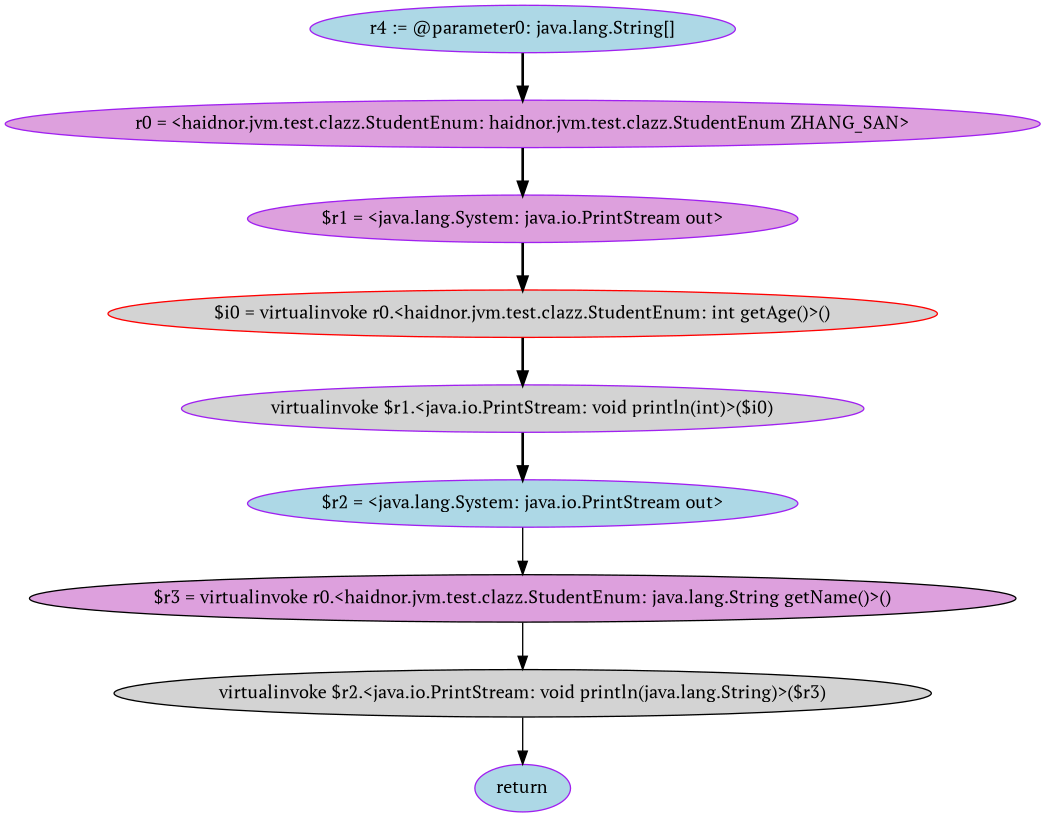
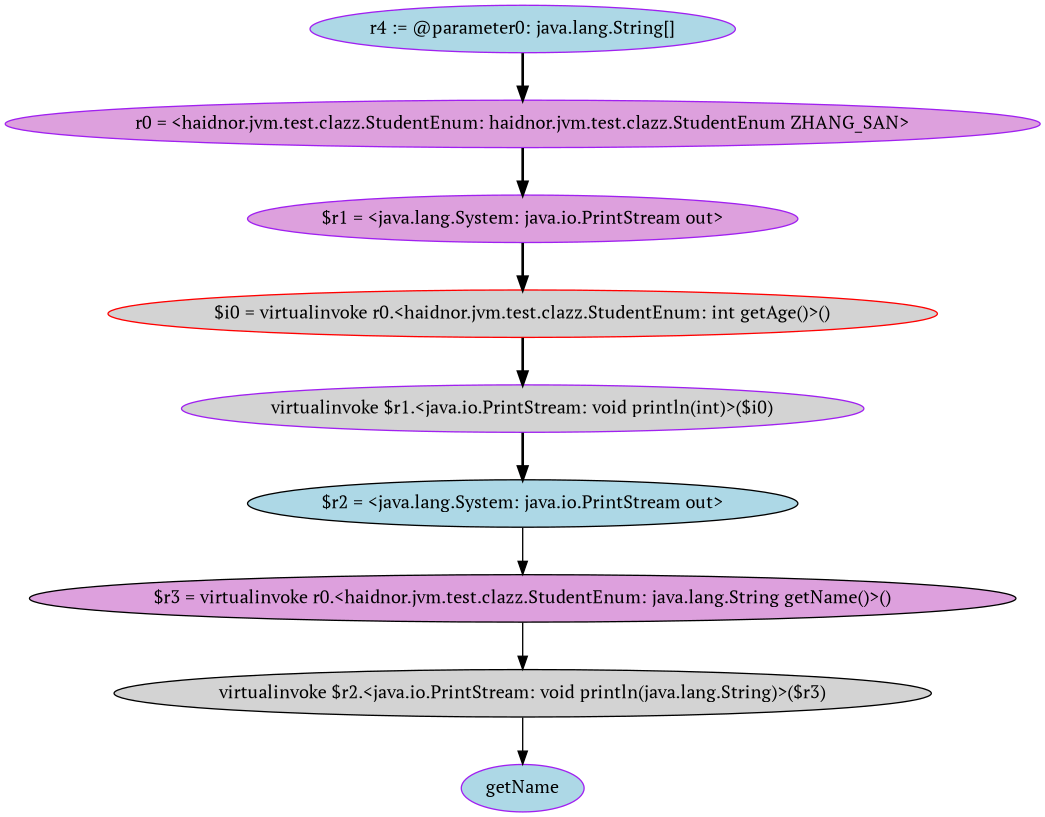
node "$r2 = <java.lang.System: java.io.PrintStream out>": color purple -> black
node "return": label "return" -> "getName"
